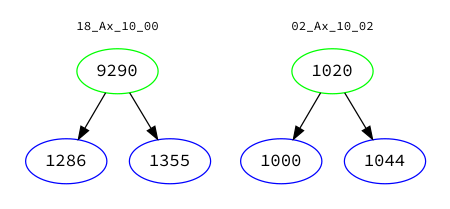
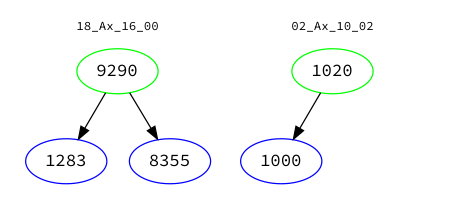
cluster "18_Ax_10_00": label "18_Ax_10_00" -> "18_Ax_16_00"
node "1286": label "1286" -> "1283"
node "1355": label "1355" -> "8355"
node "1044": removed
